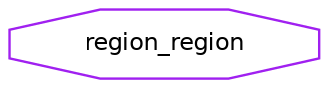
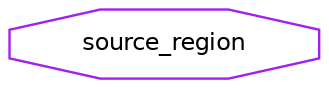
node "region_region": label "region_region" -> "source_region"
